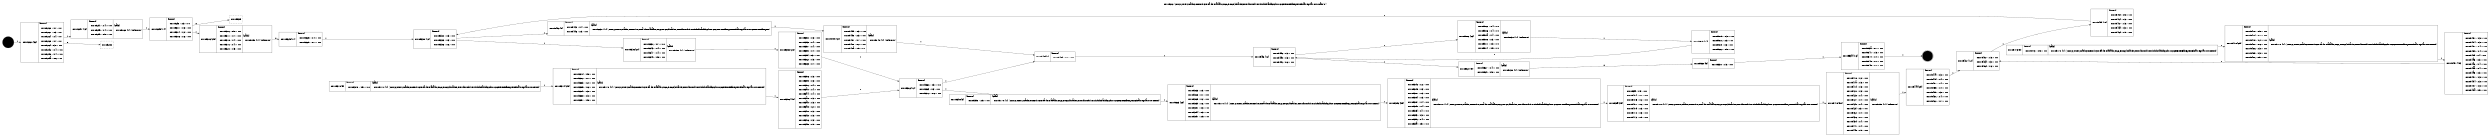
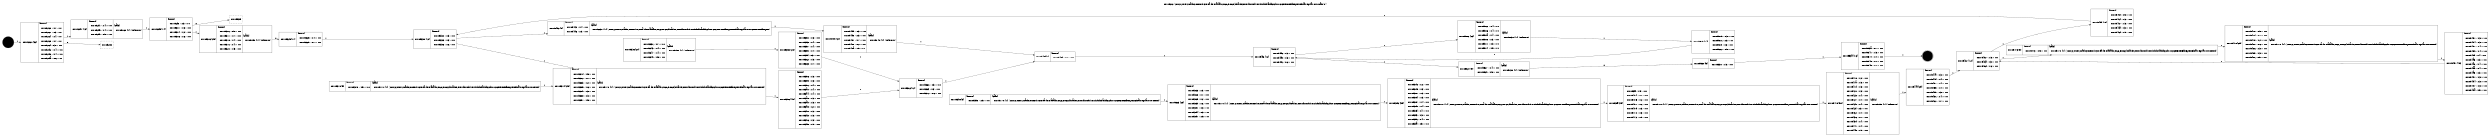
edge "0x109330 [12]" -> "0x10933c [20]": now "0x109330 [12]" -> "0x10937d [25]"
edge "0x109467 [12]" -> "0x109473 [5]": added, label "1"
edge "0x10936c [12]" -> "0x1093be [5]": removed, label "1"
